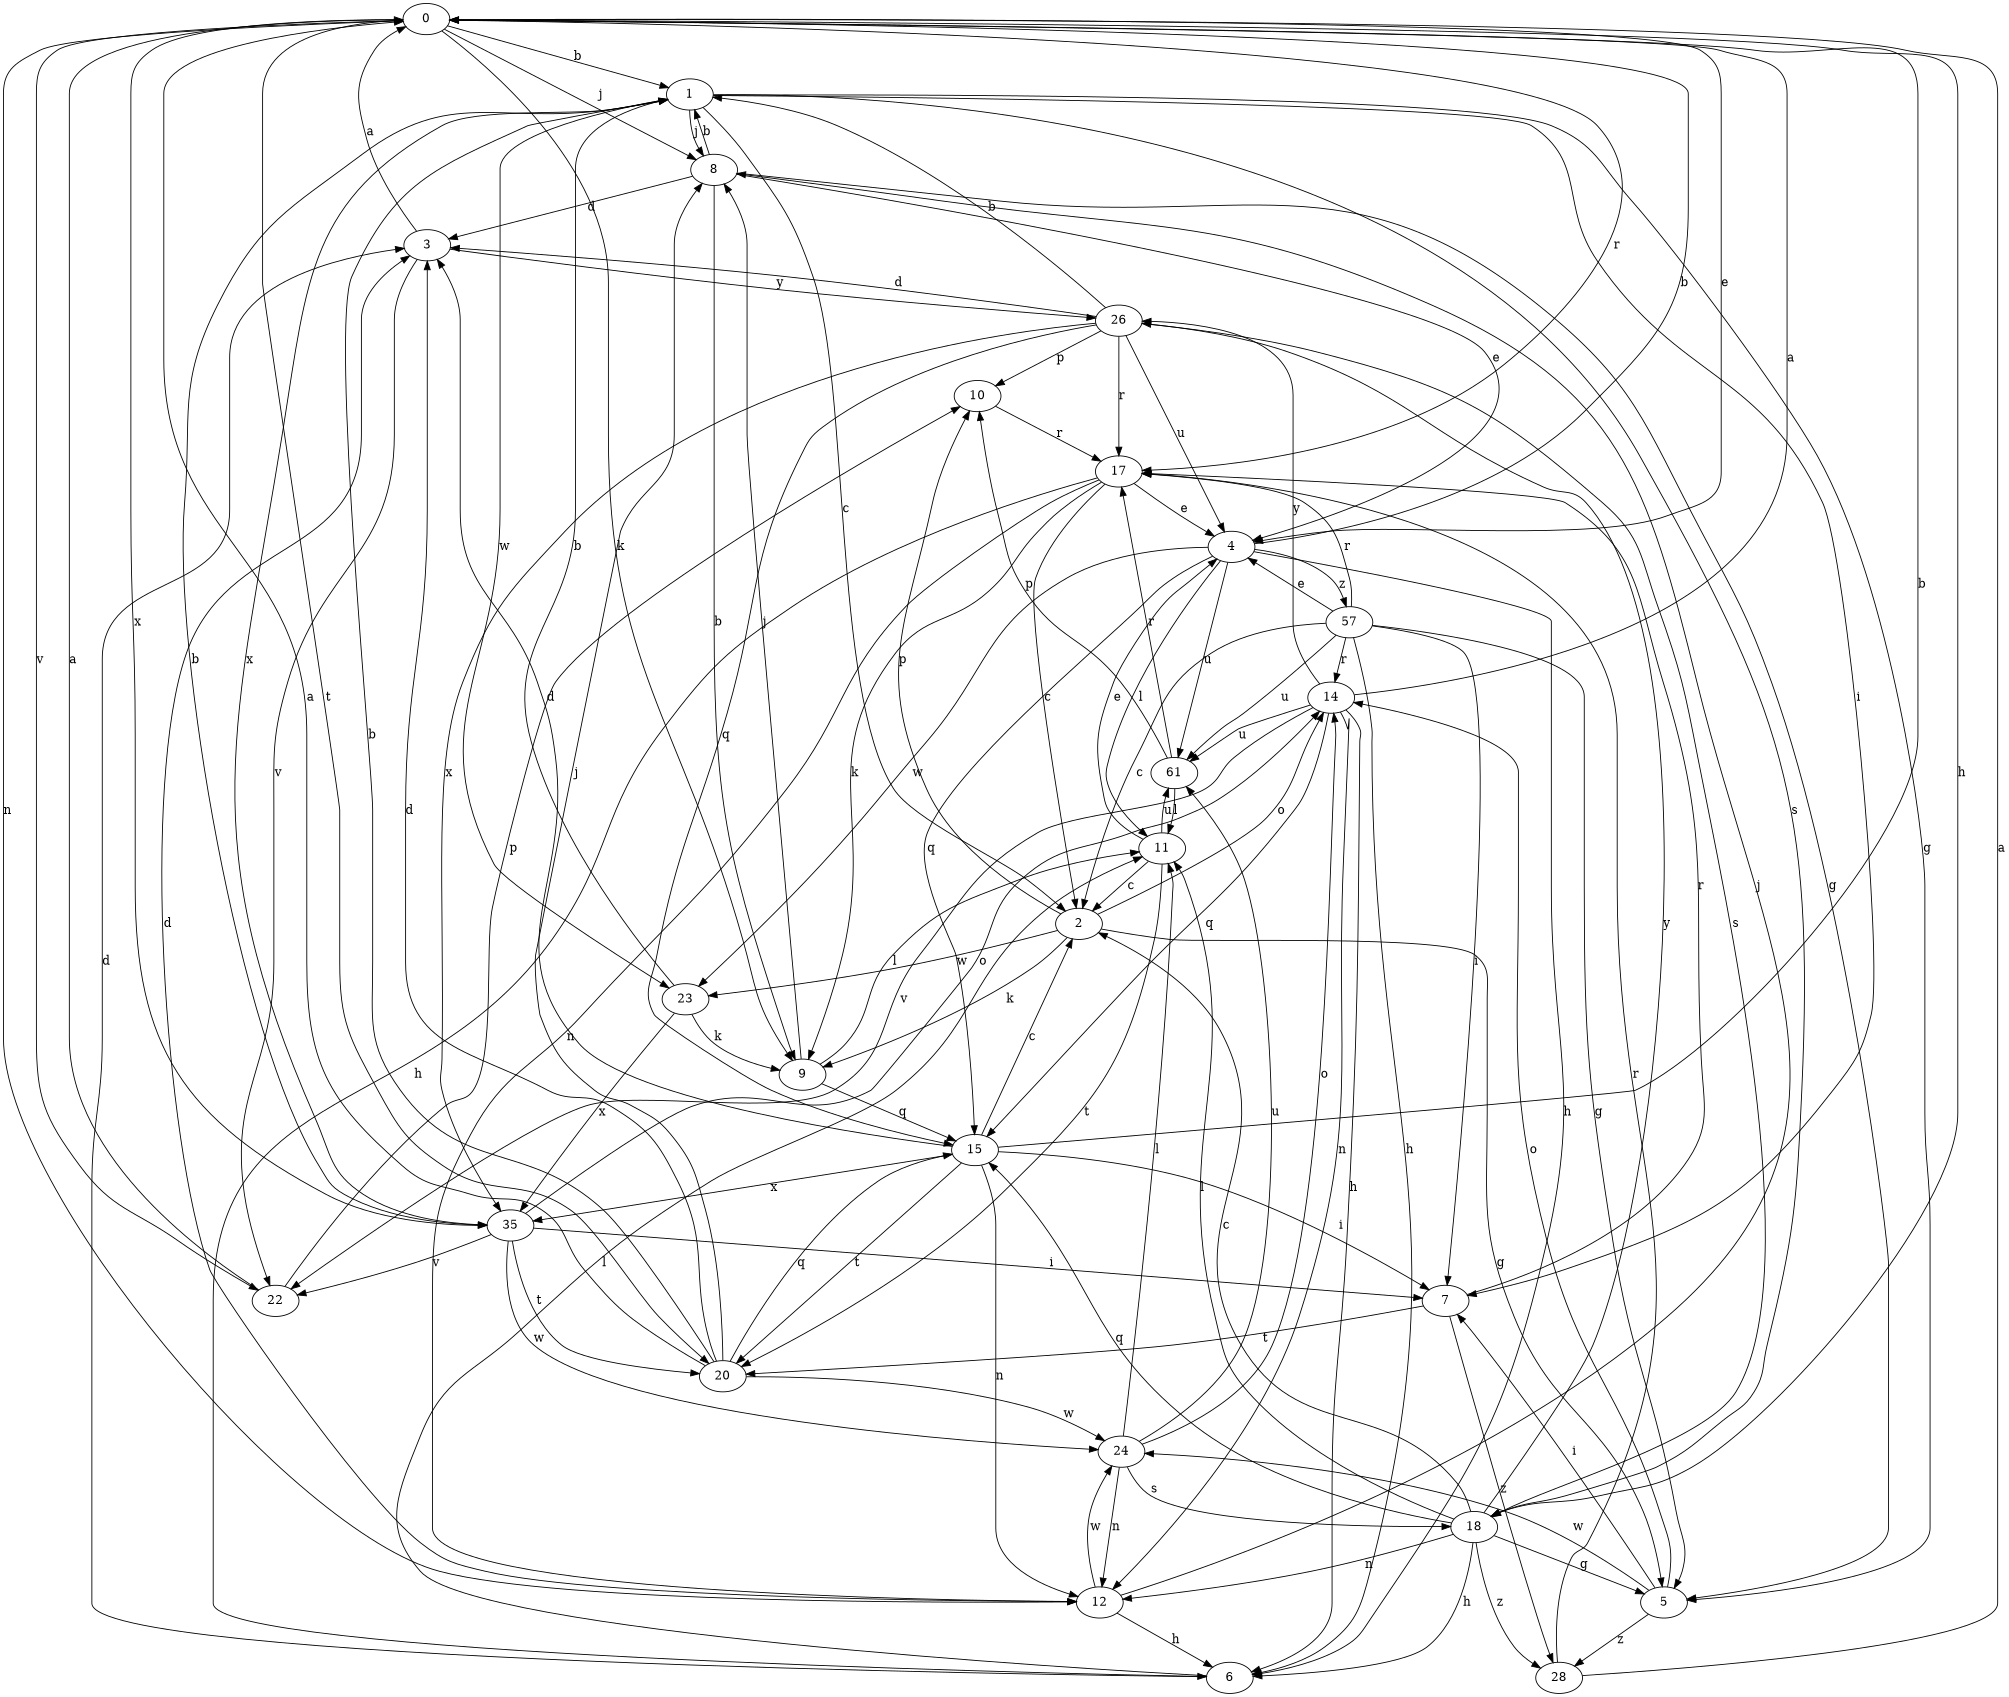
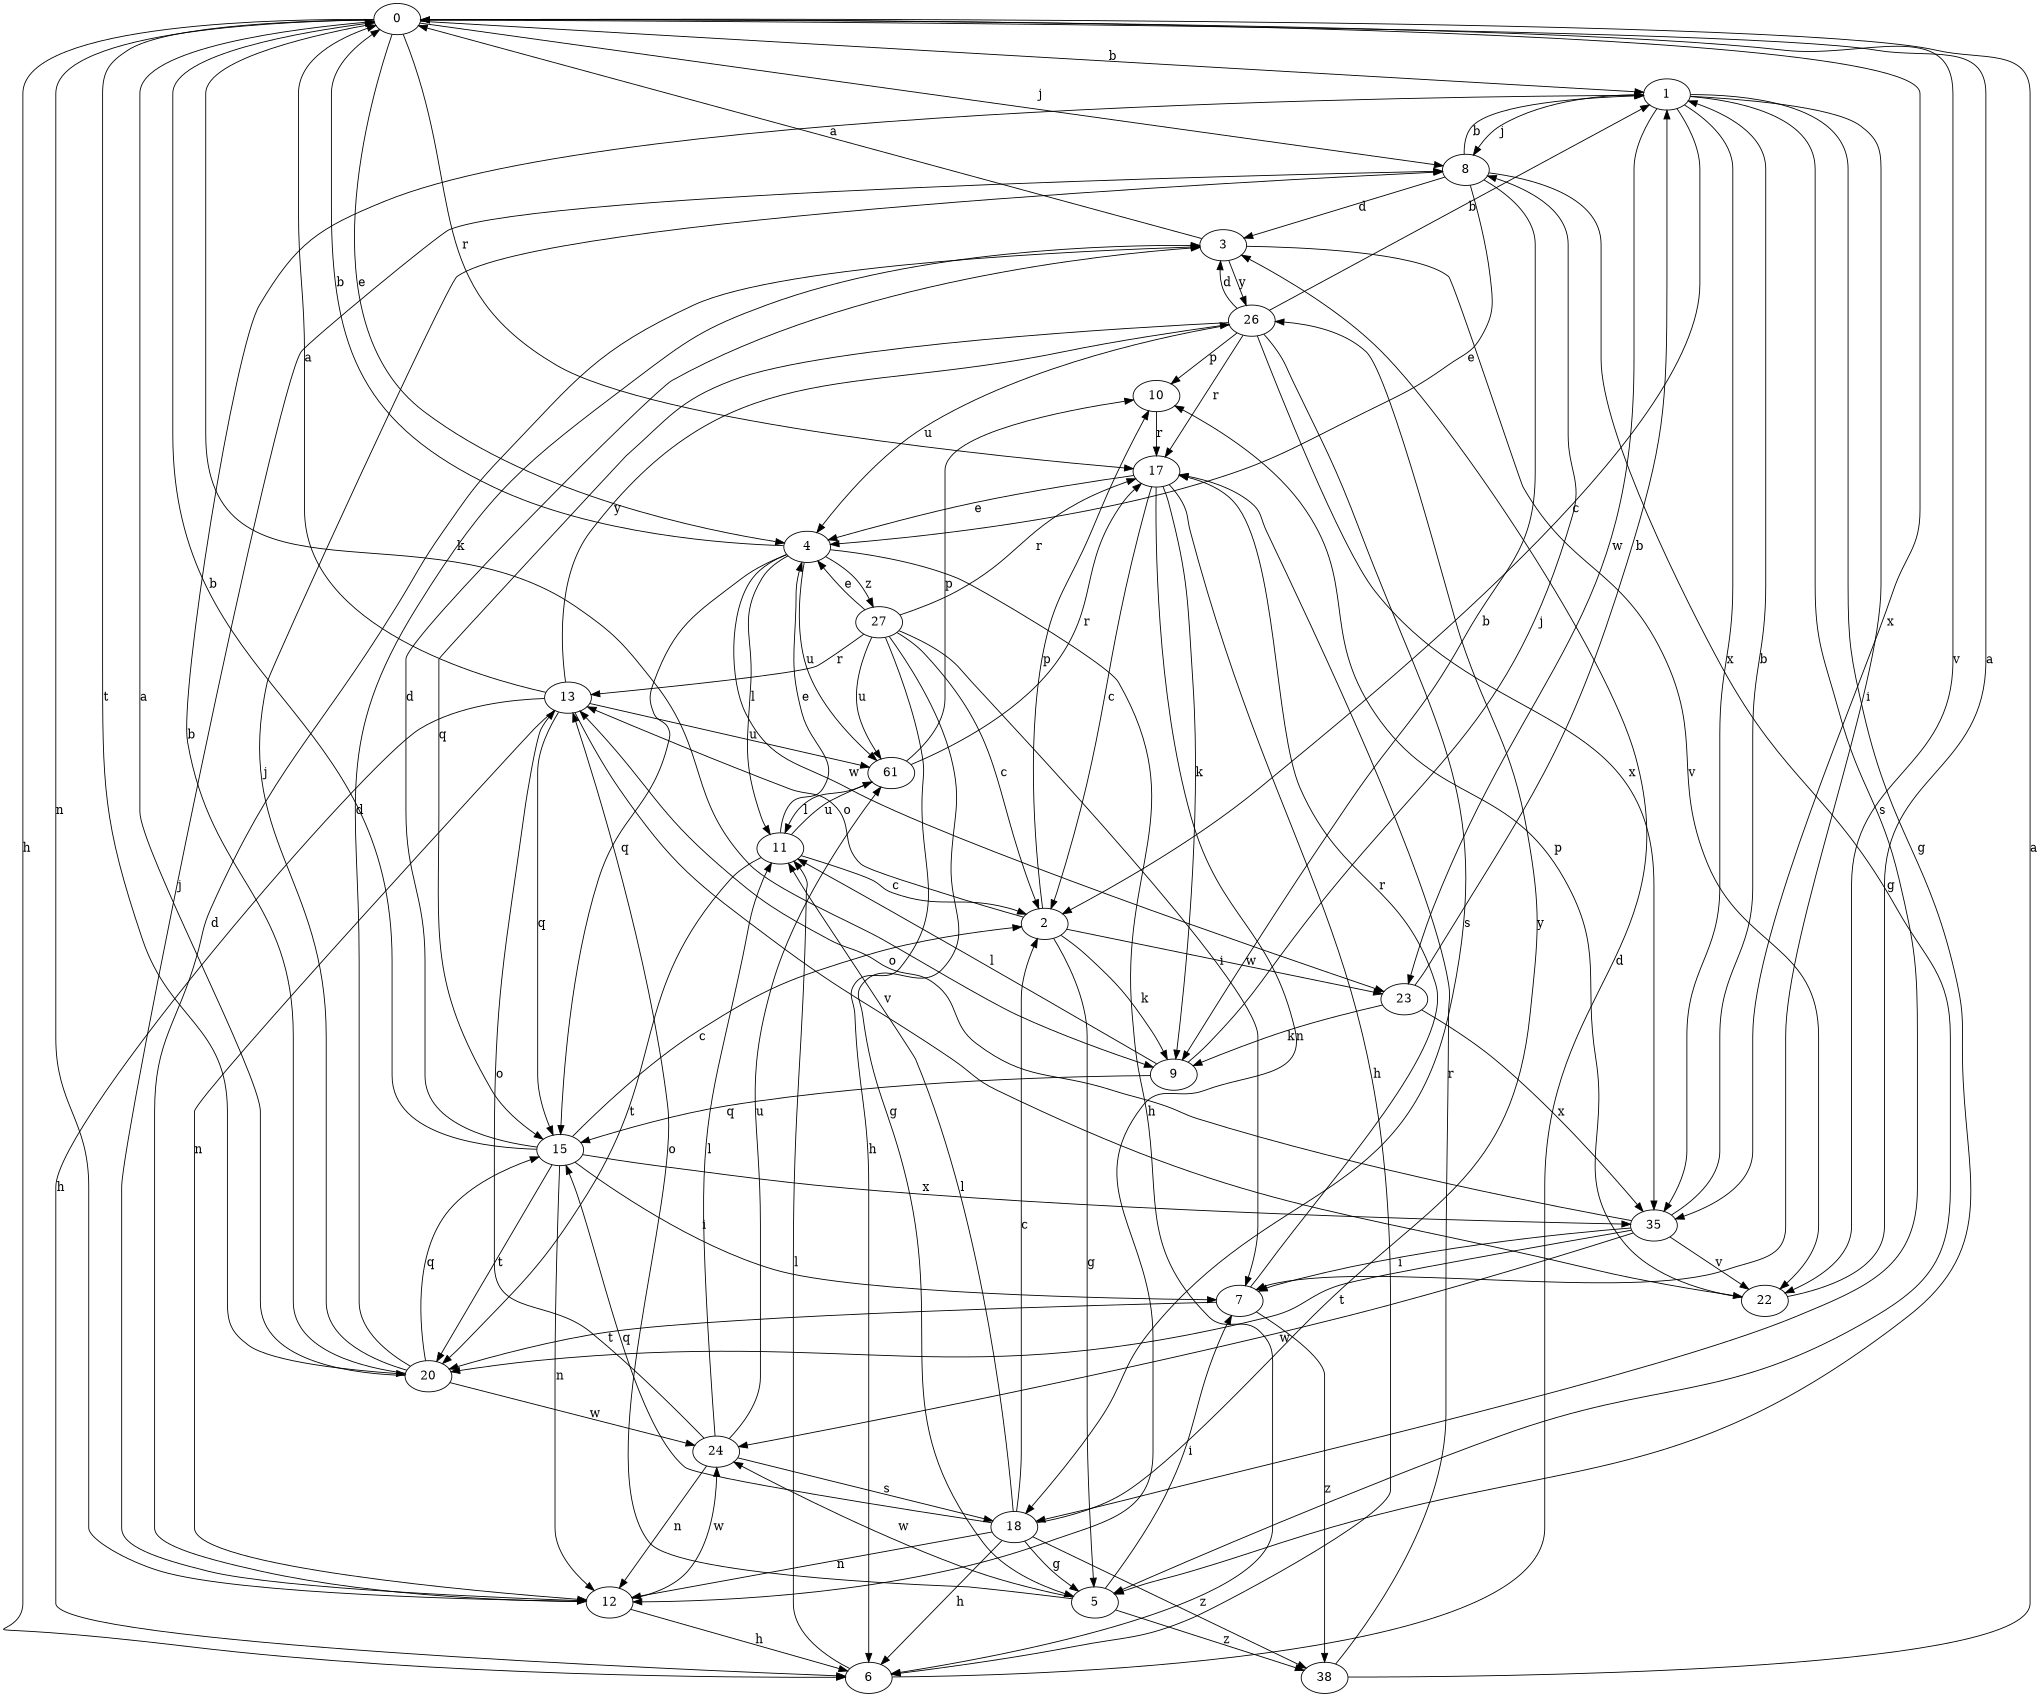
edge "0" -> "18": now "0" -> "6"
node "57": label "57" -> "27"
node "14": label "14" -> "13"
node "28": label "28" -> "38"
